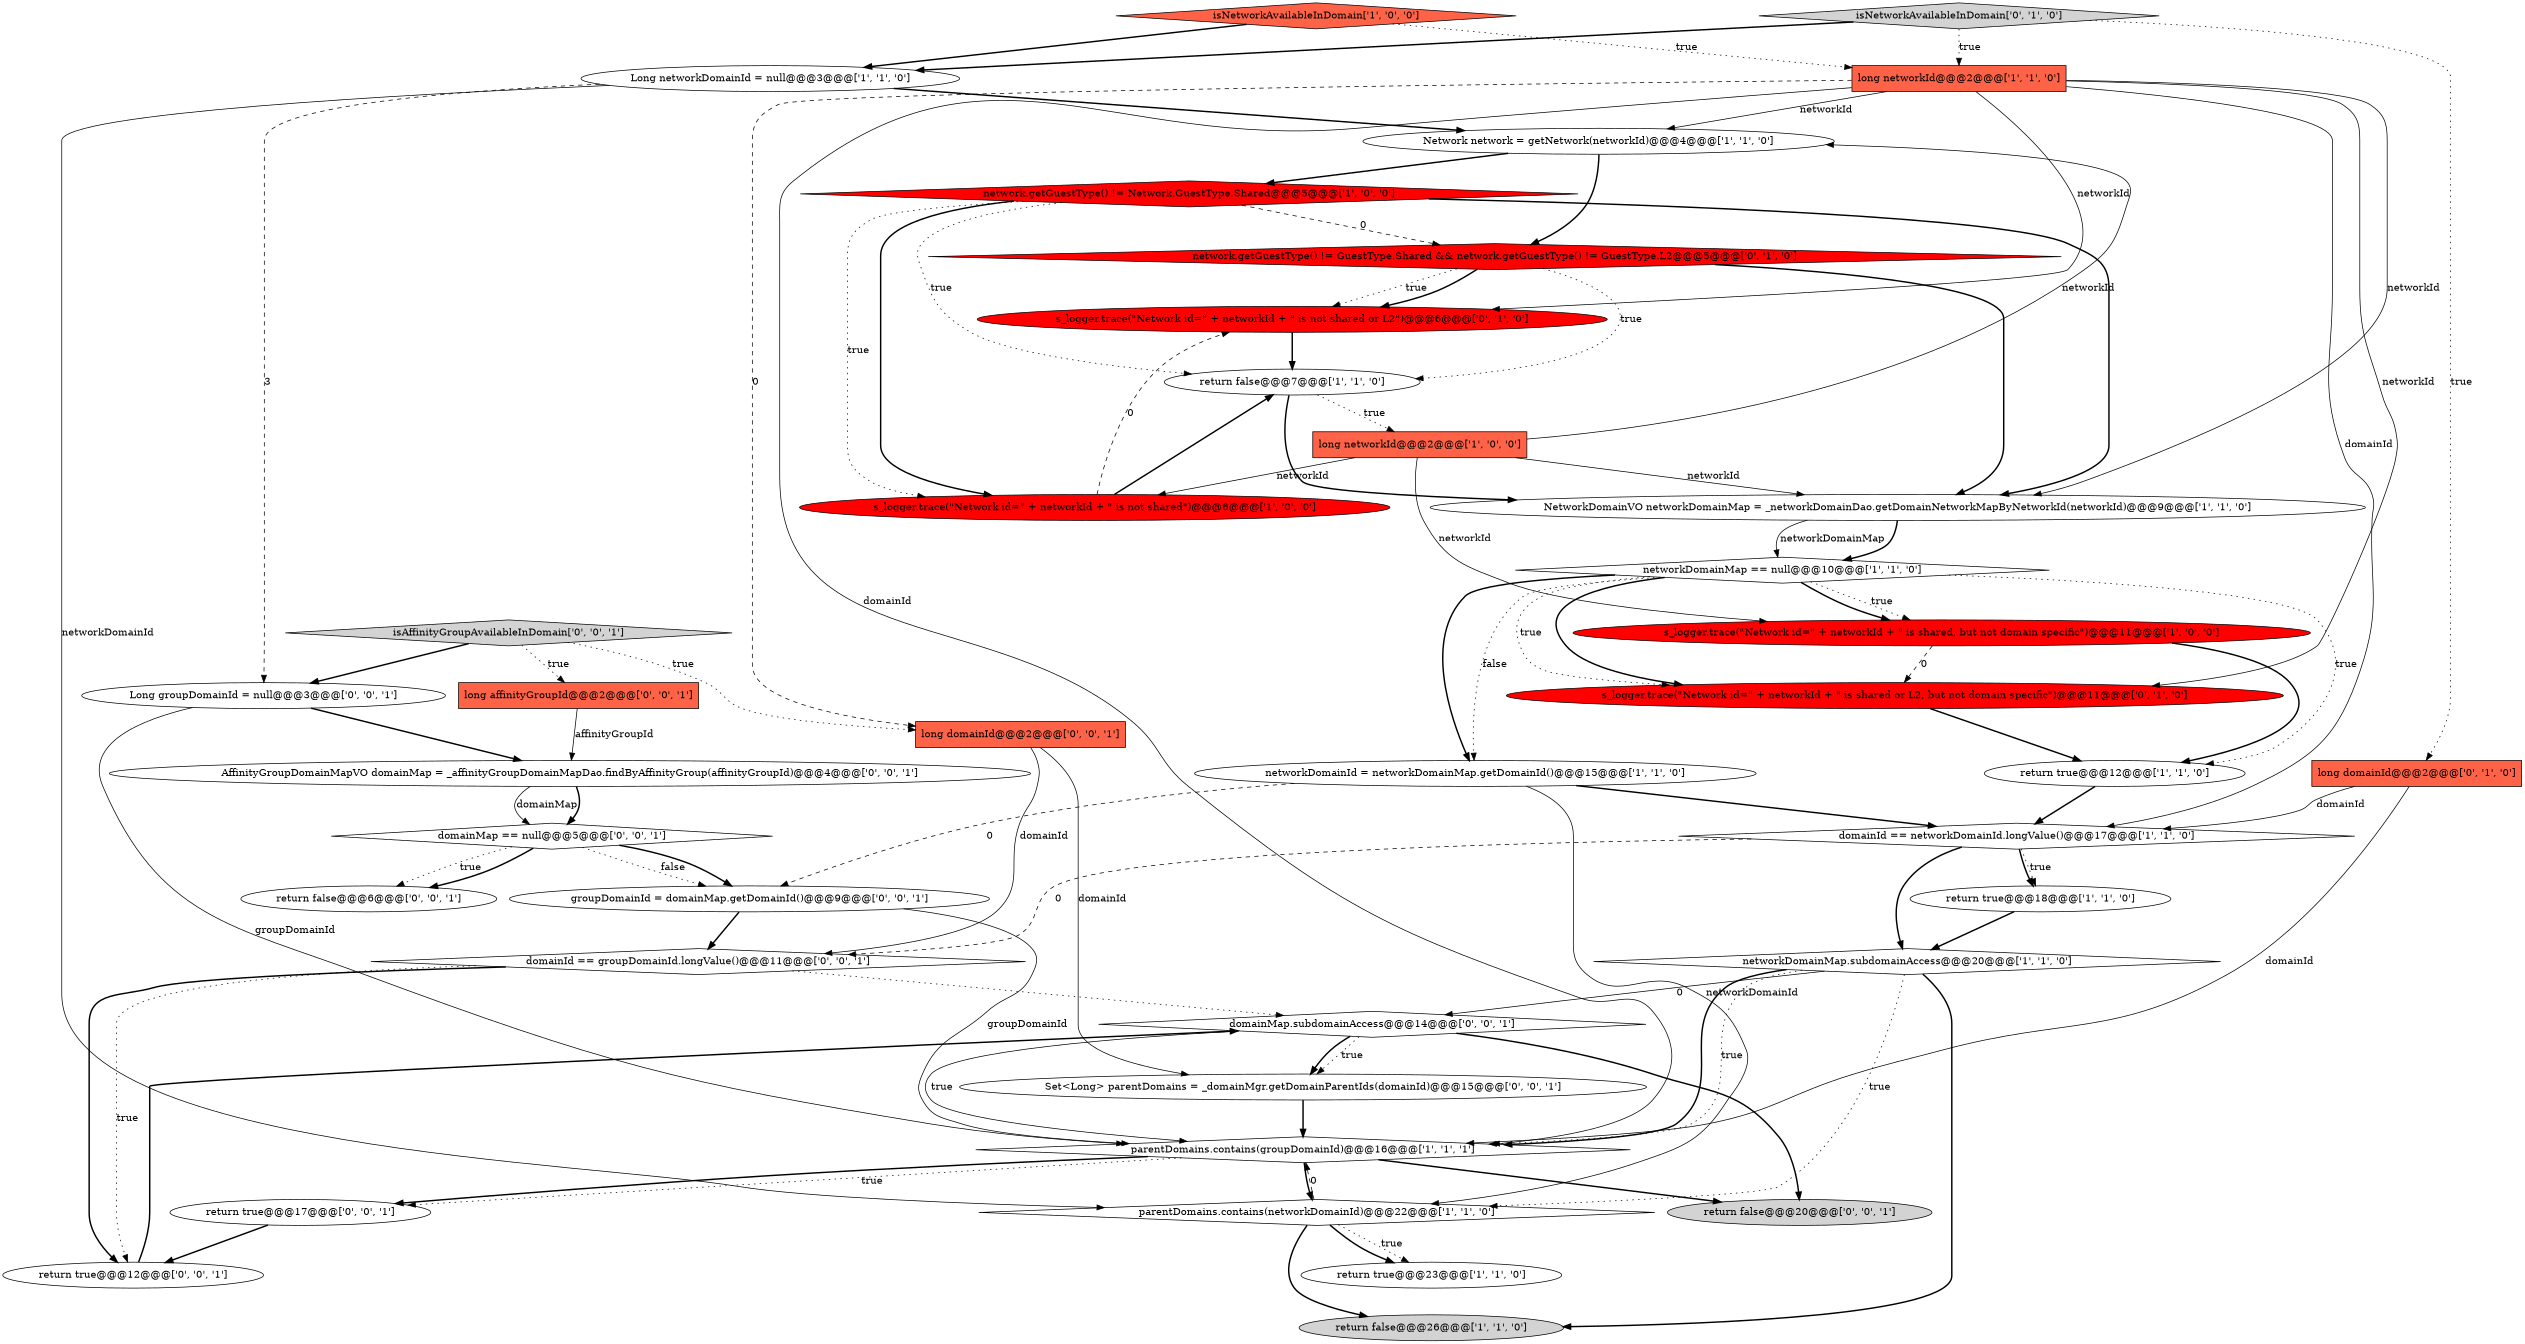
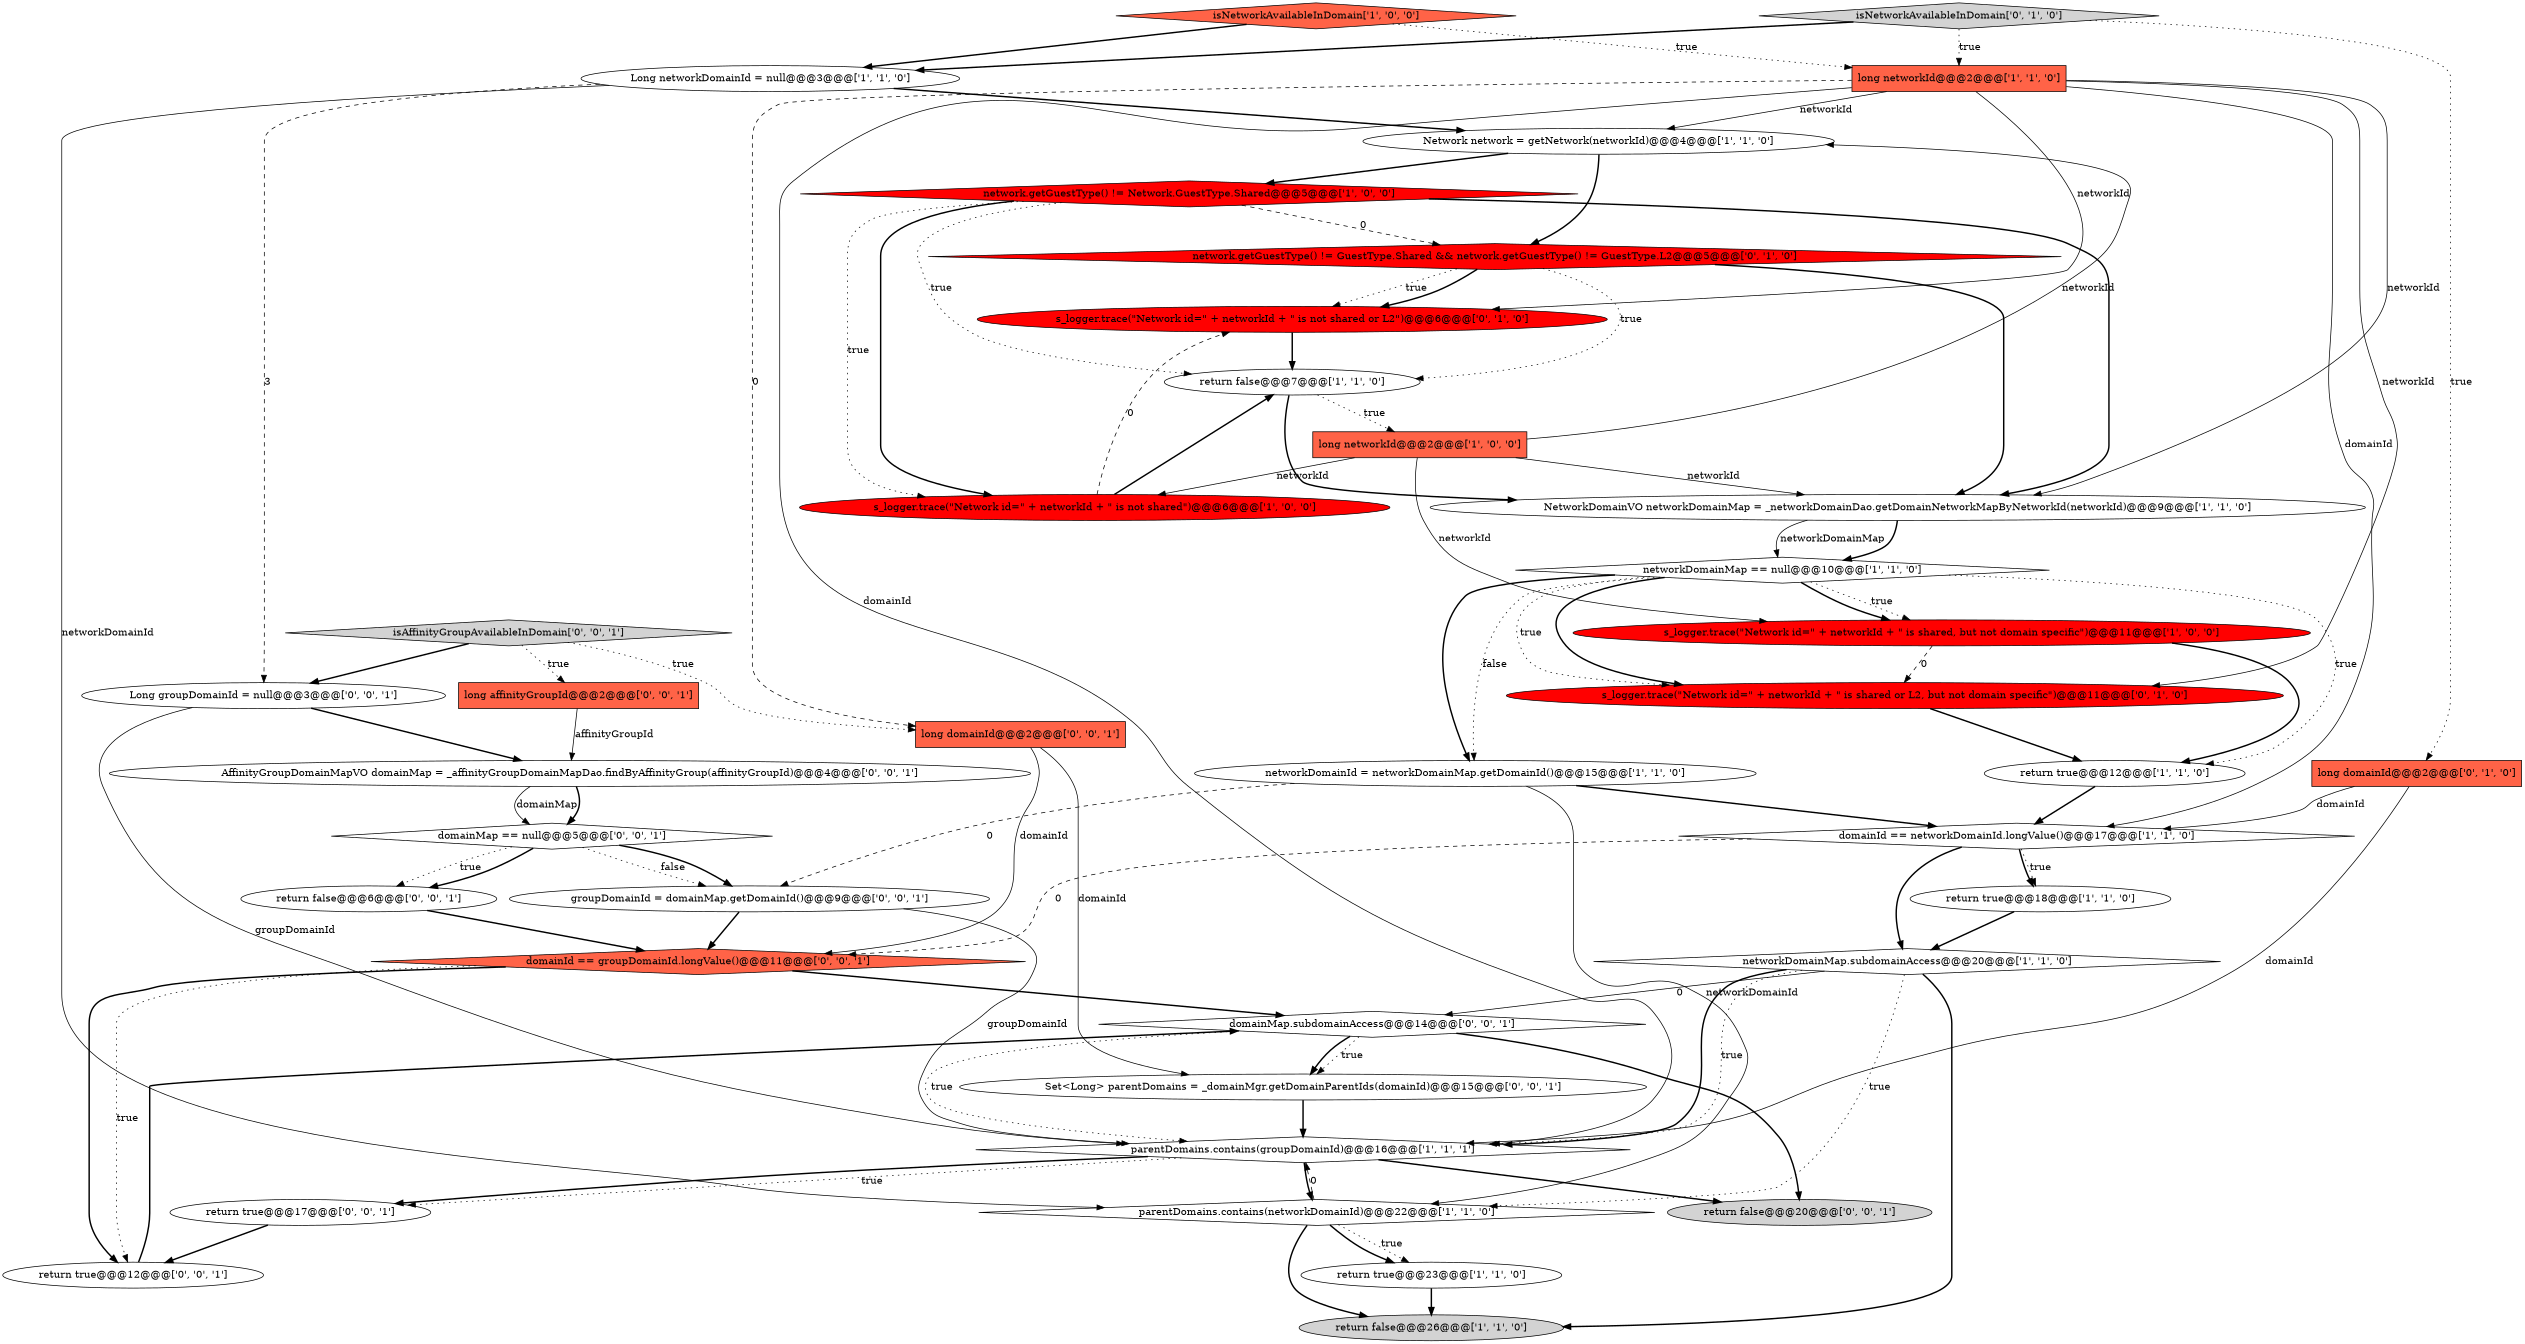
edge "return false@@@6@@@['0', '0', '1']" -> "domainId == groupDomainId.longValue()@@@11@@@['0', '0', '1']": added
node "domainId == groupDomainId.longValue()@@@11@@@['0', '0', '1']": fillcolor white -> tomato
edge "domainId == groupDomainId.longValue()@@@11@@@['0', '0', '1']" -> "domainMap.subdomainAccess@@@14@@@['0', '0', '1']": style dotted -> bold
edge "domainMap.subdomainAccess@@@14@@@['0', '0', '1']" -> "parentDomains.contains(groupDomainId)@@@16@@@['1', '1', '1']": style solid -> dotted
edge "return true@@@23@@@['1', '1', '0']" -> "return false@@@26@@@['1', '1', '0']": added
